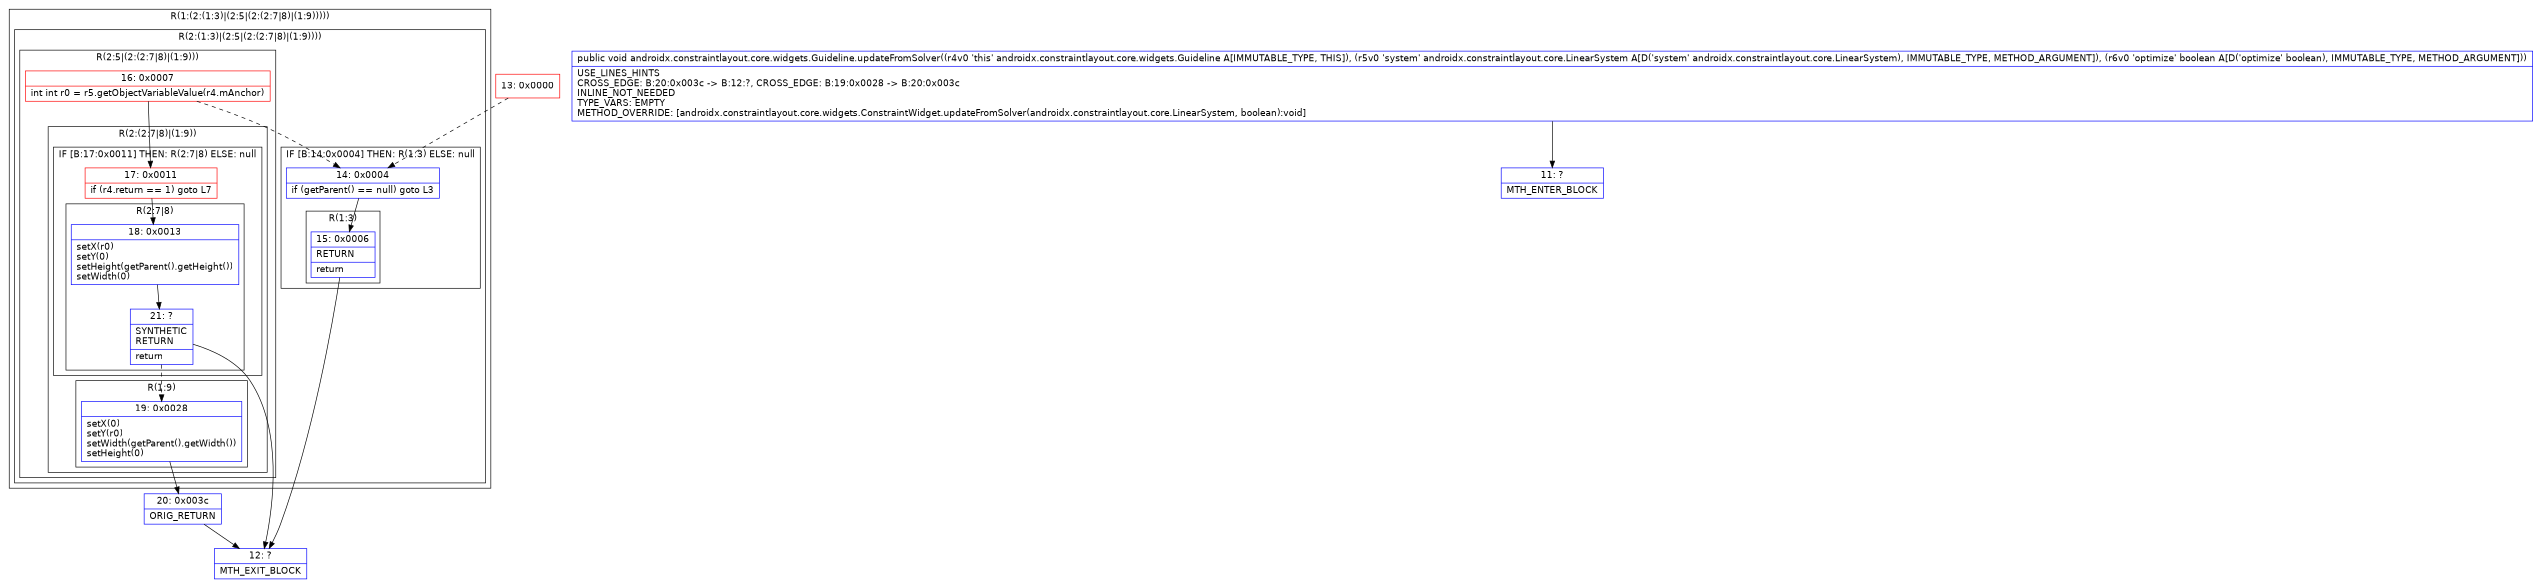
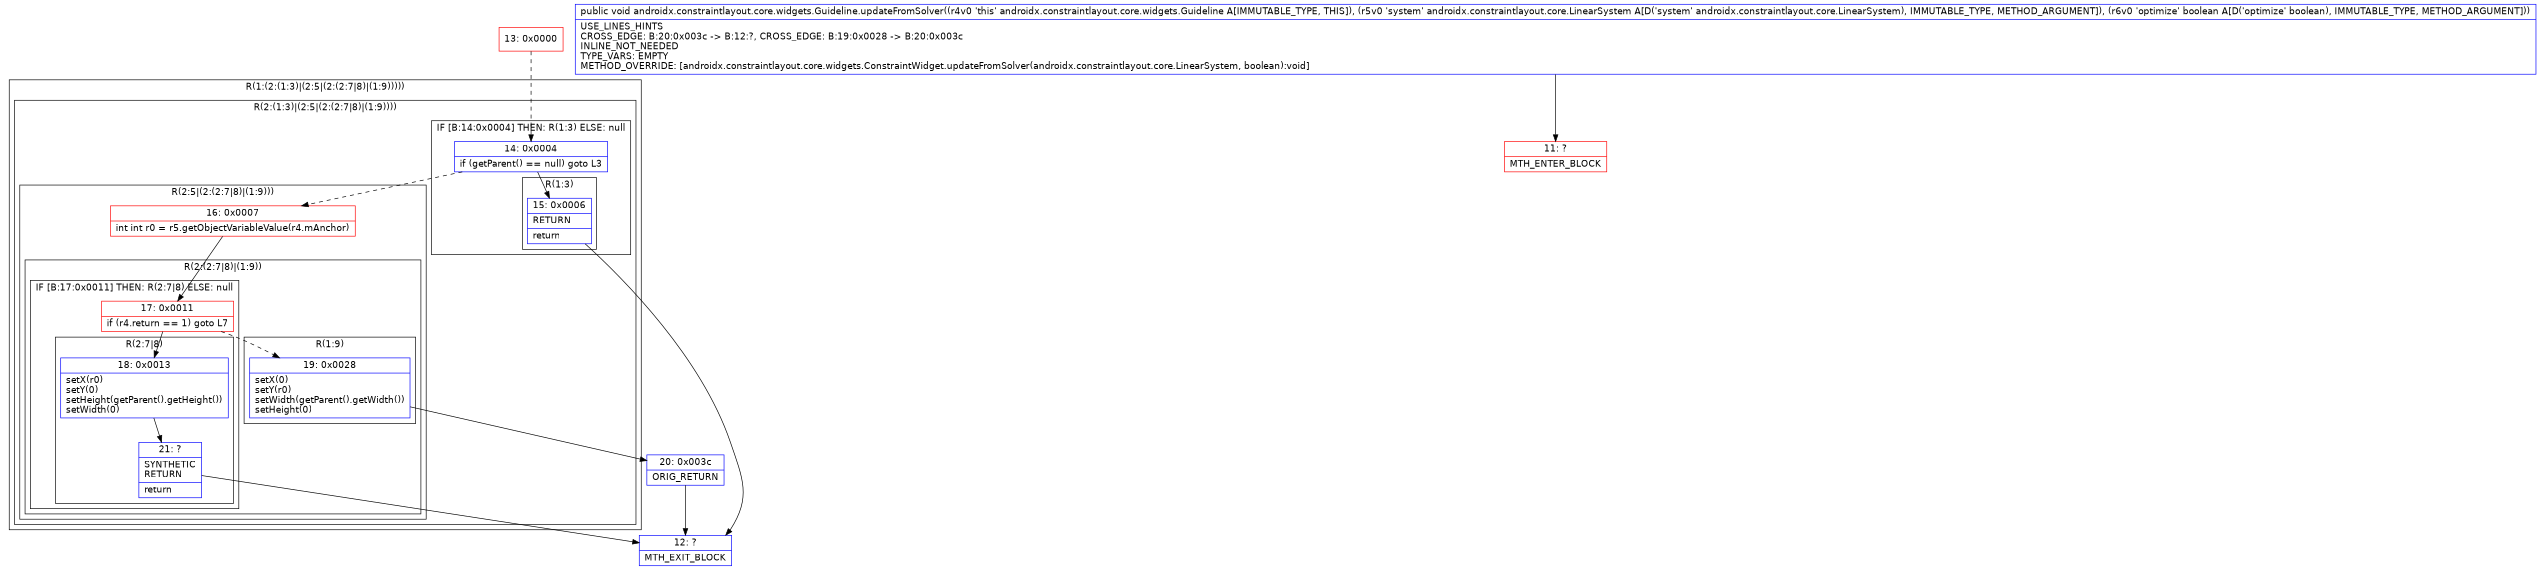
edge "16: 0x0007" -> "14: 0x0004": reversed
node "11: ?": color blue -> red
edge "21: ?" -> "19: 0x0028": now "17: 0x0011" -> "19: 0x0028"
